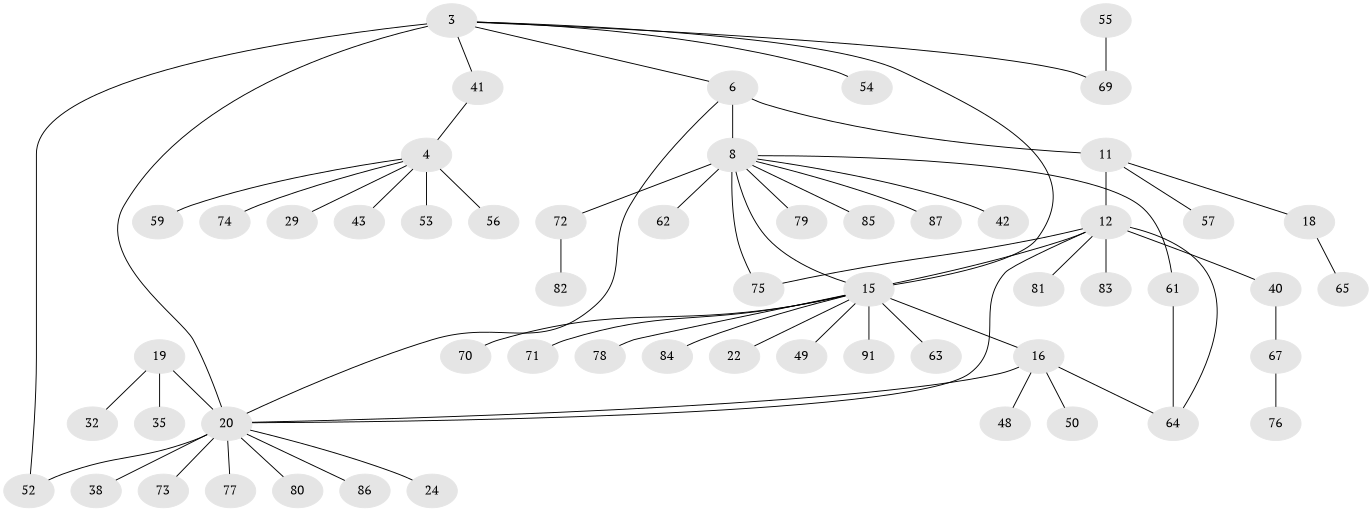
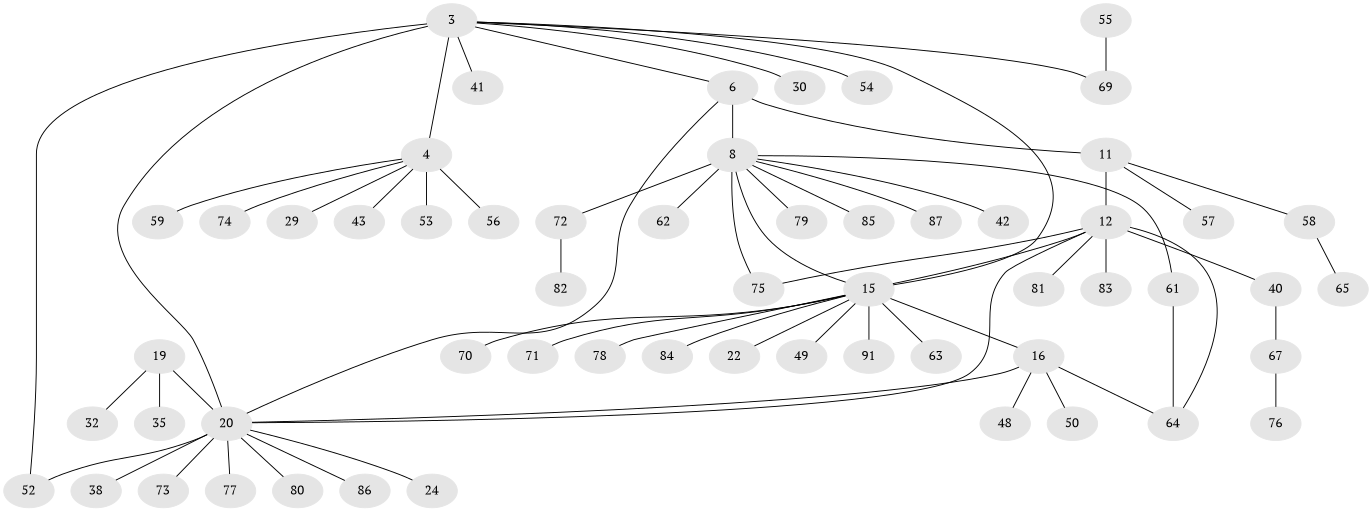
node "30": added
edge "41" -- "4": now "3" -- "4"
node "18": label "18" -> "58"
